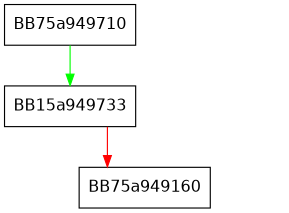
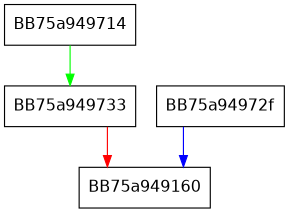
node "BB75a949710": label "BB75a949710" -> "BB75a949714"
node "BB15a949733": label "BB15a949733" -> "BB75a949733"
node "BB75a94972f": added
